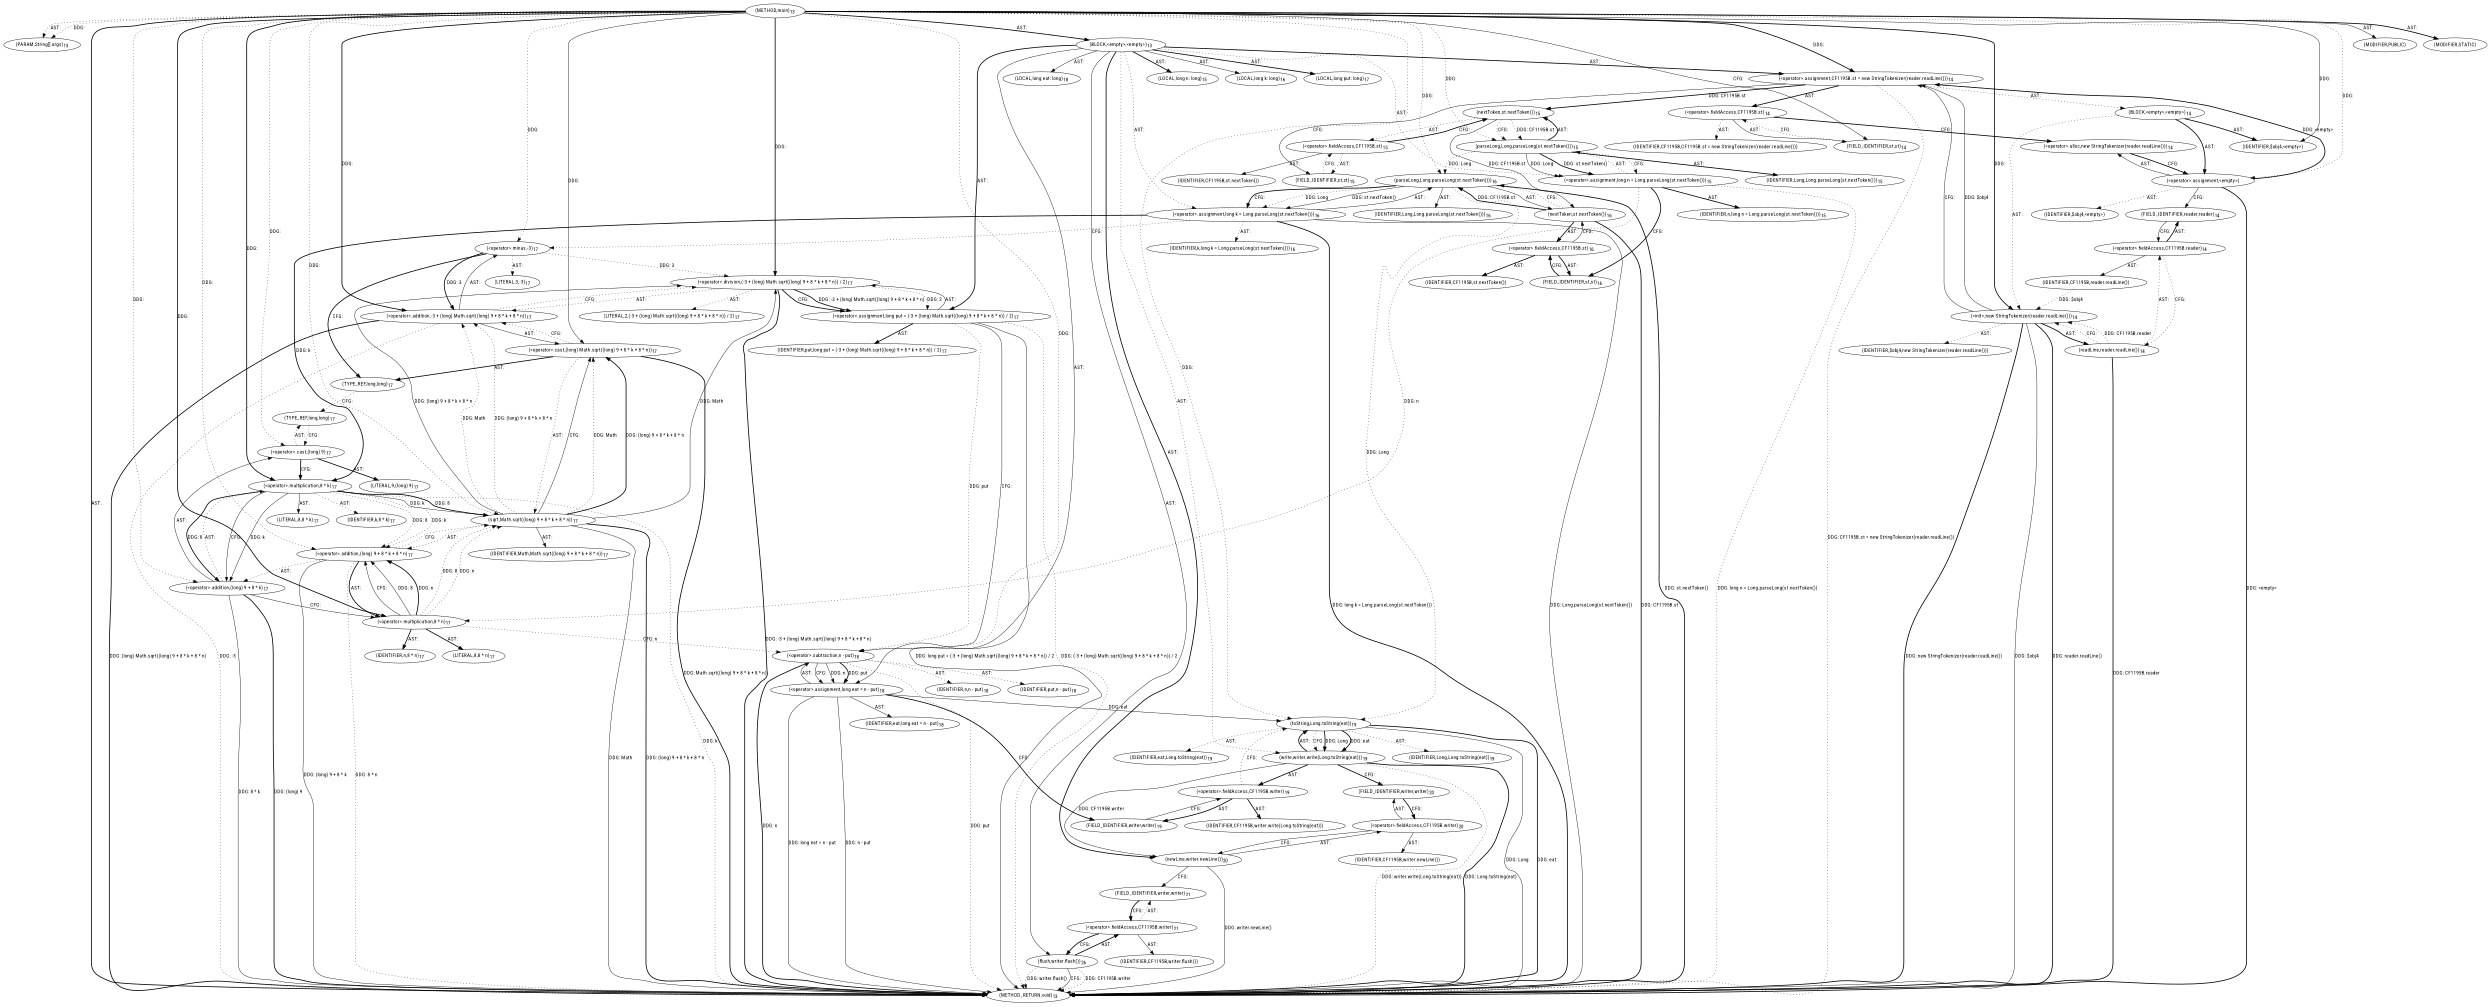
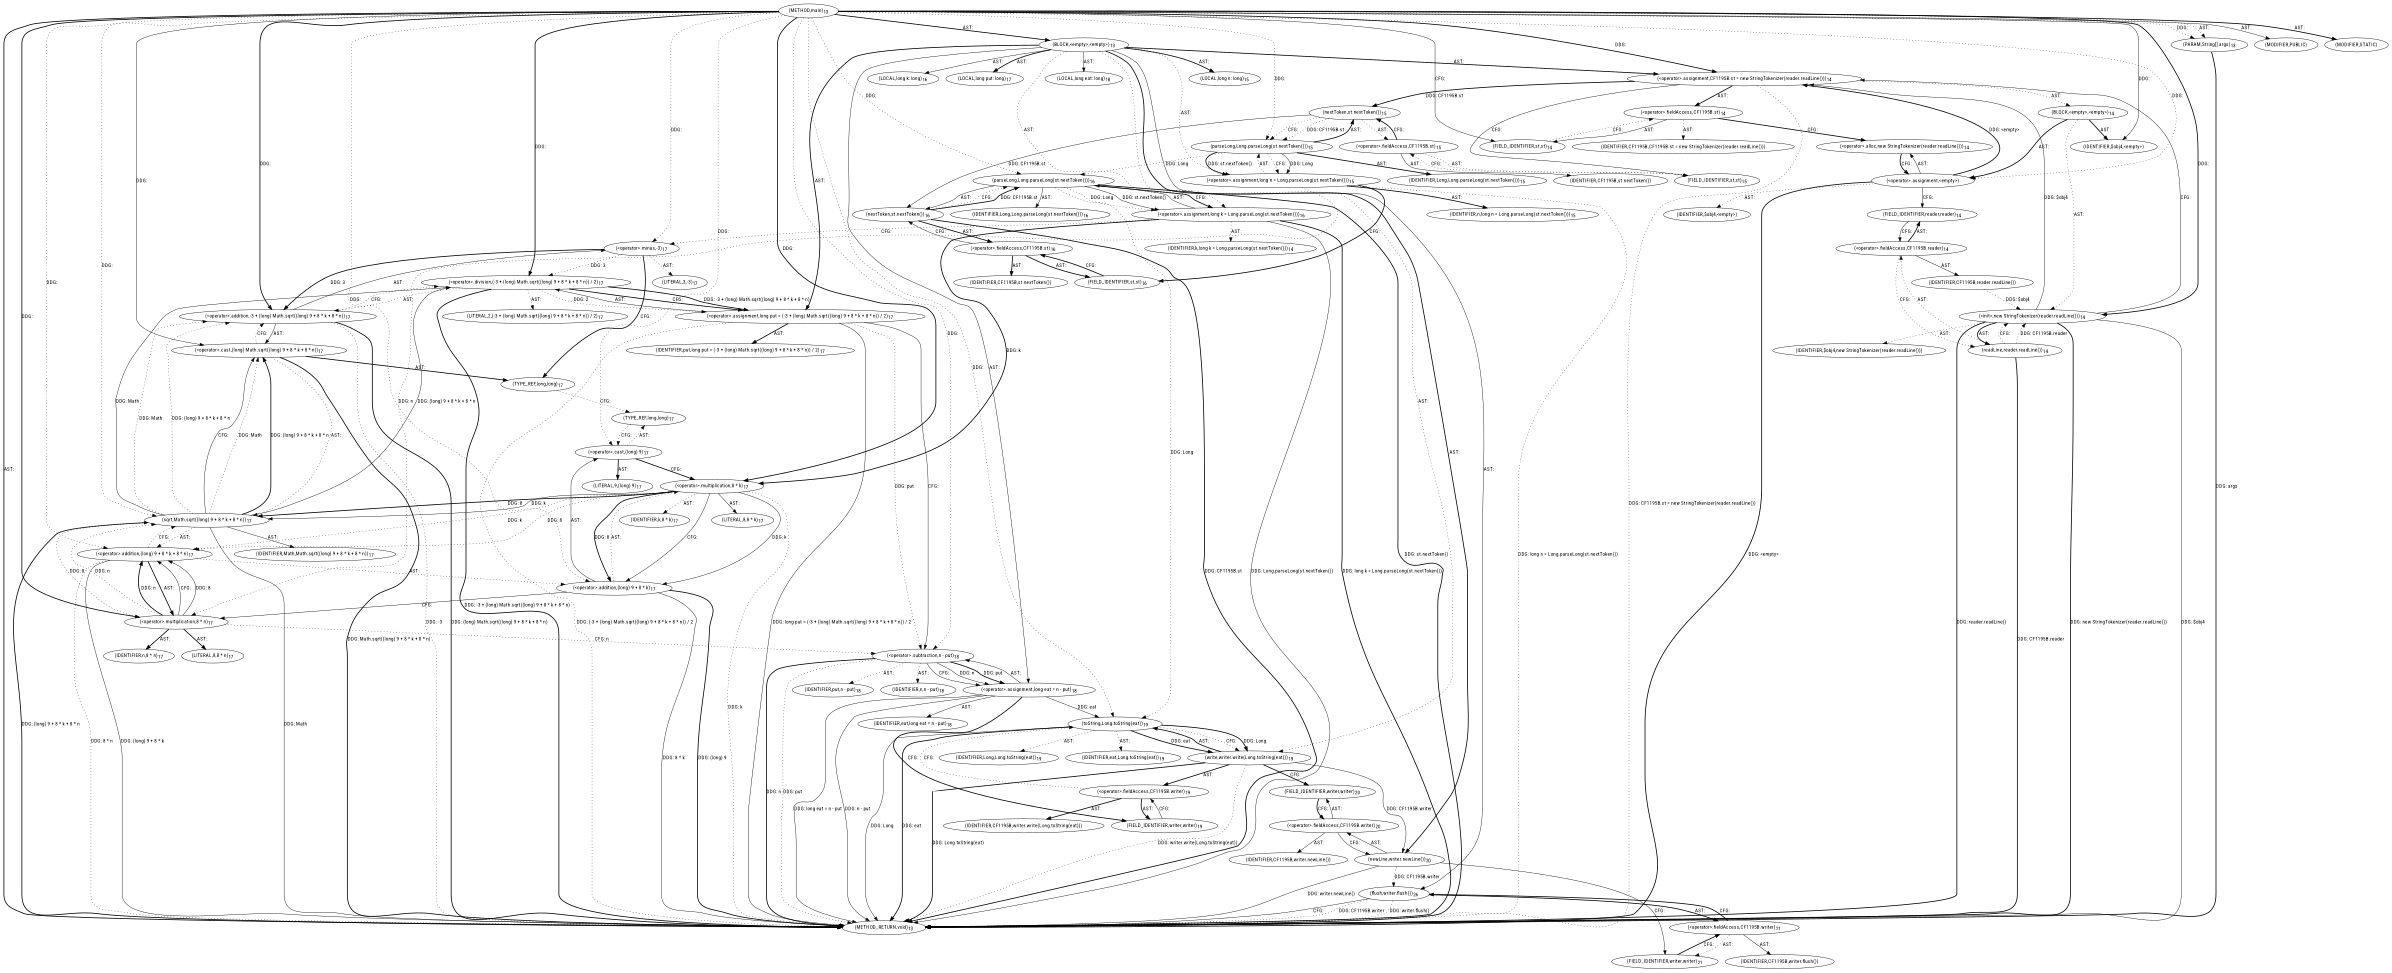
node "(IDENTIFIER,k,long k = Long.parseLong(st.nextToken()))": text "16" -> "14"
edge "(newLine,writer.newLine())" -> "(flush,writer.flush())": added, label "DDG: CF1195B.writer"
edge "(PARAM,String[] args)" -> "(METHOD_RETURN,void)": added, label "DDG: args"
